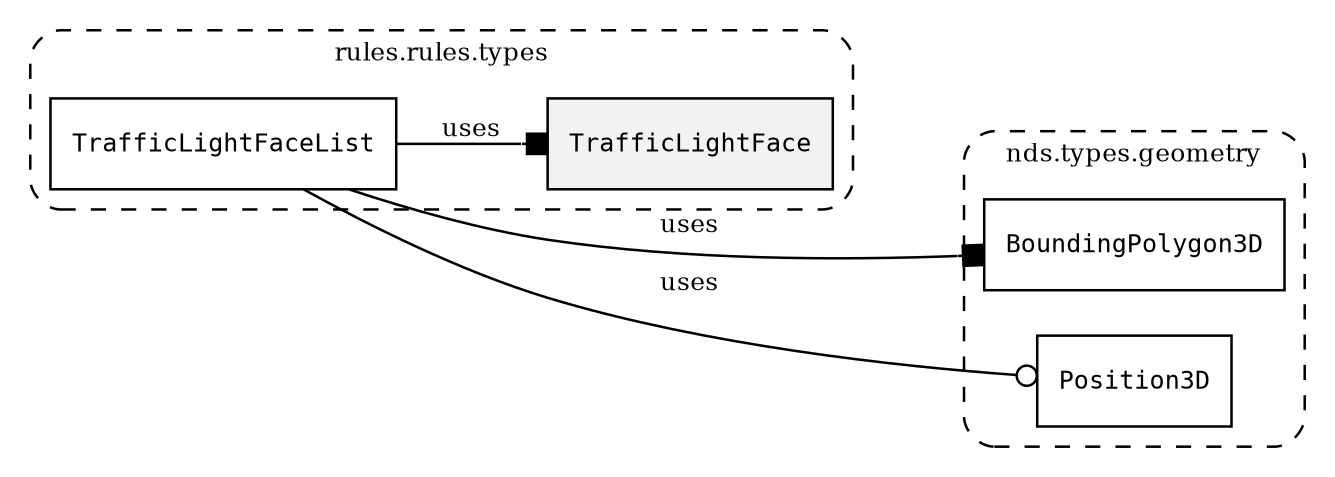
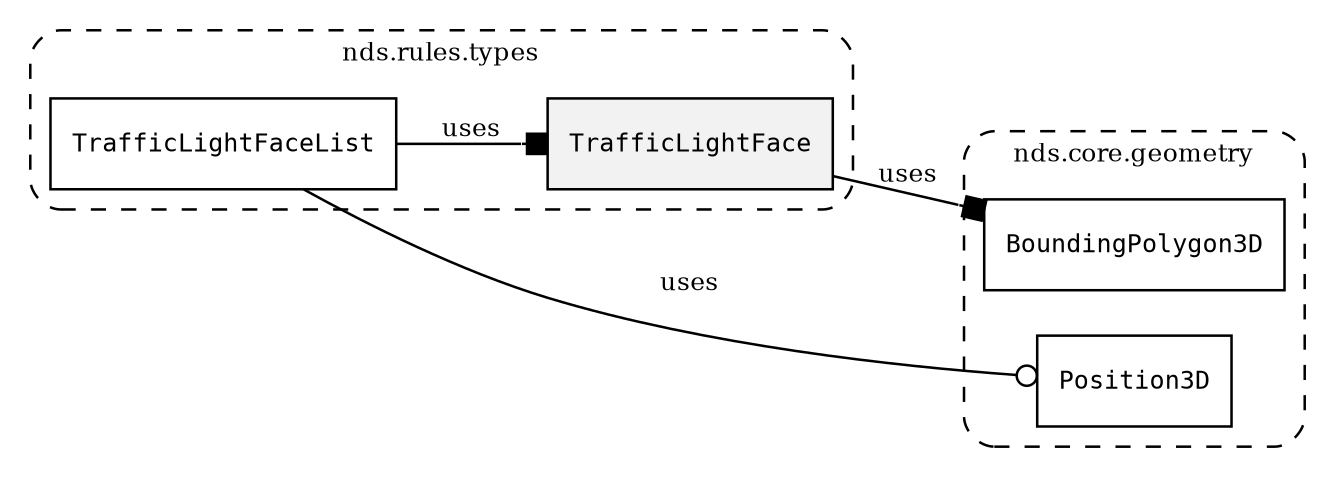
cluster "rules.rules.types": label "rules.rules.types" -> "nds.rules.types"
cluster "nds.types.geometry": label "nds.types.geometry" -> "nds.core.geometry"
edge "TrafficLightFaceList" -> "BoundingPolygon3D": now "TrafficLightFace" -> "BoundingPolygon3D"
